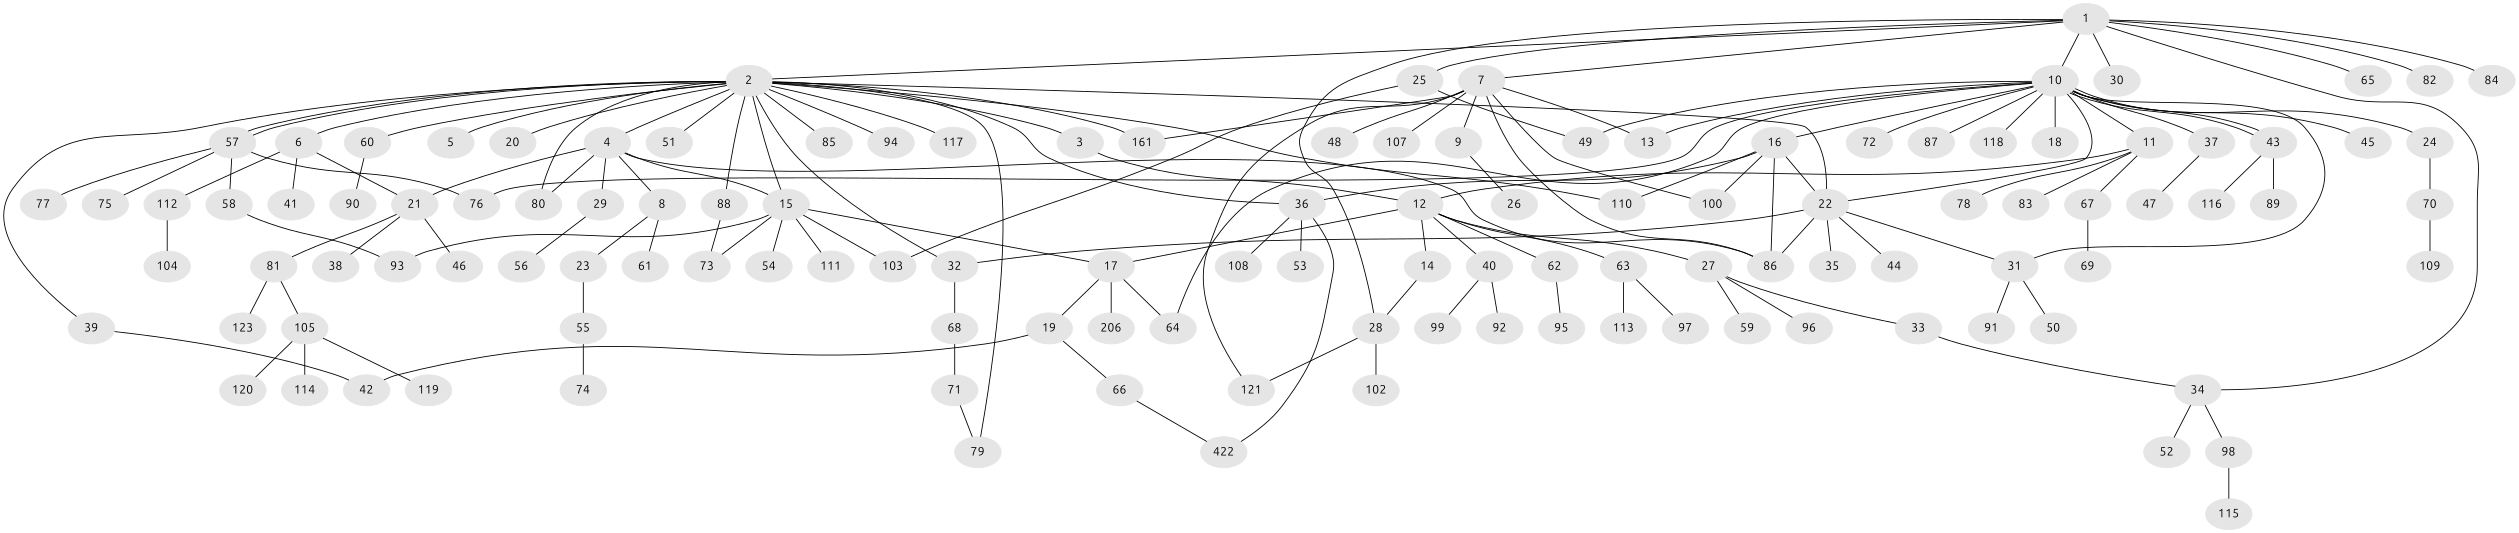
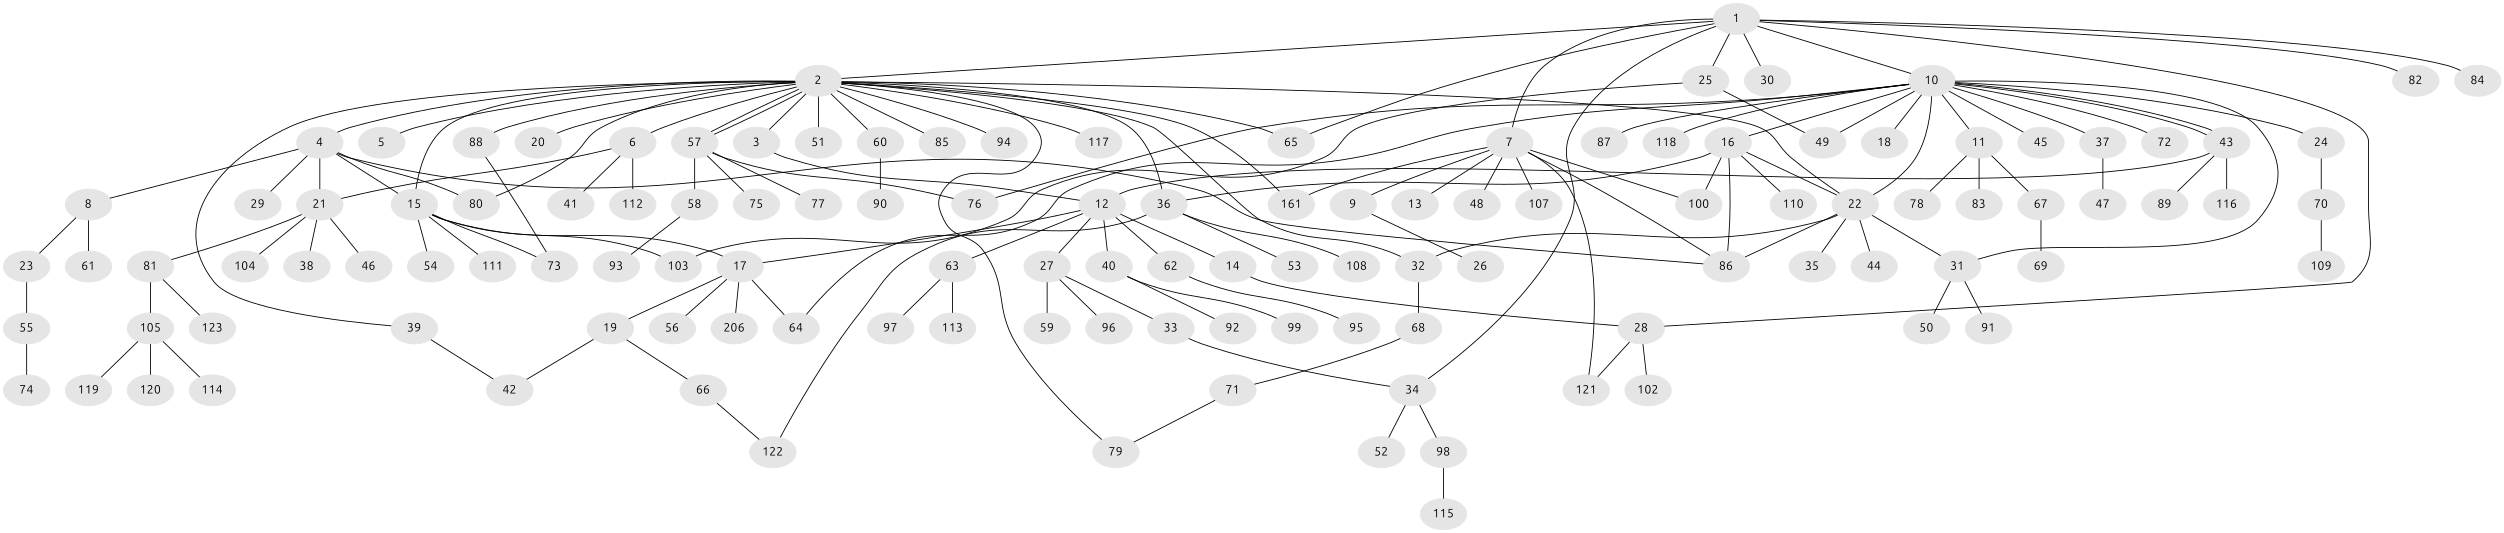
edge "10" -- "13": removed
edge "2" -- "110": now "2" -- "65"
edge "11" -- "12": now "43" -- "12"
edge "112" -- "104": now "21" -- "104"
edge "15" -- "93": removed
edge "29" -- "56": now "17" -- "56"
node "422": label "422" -> "122"
